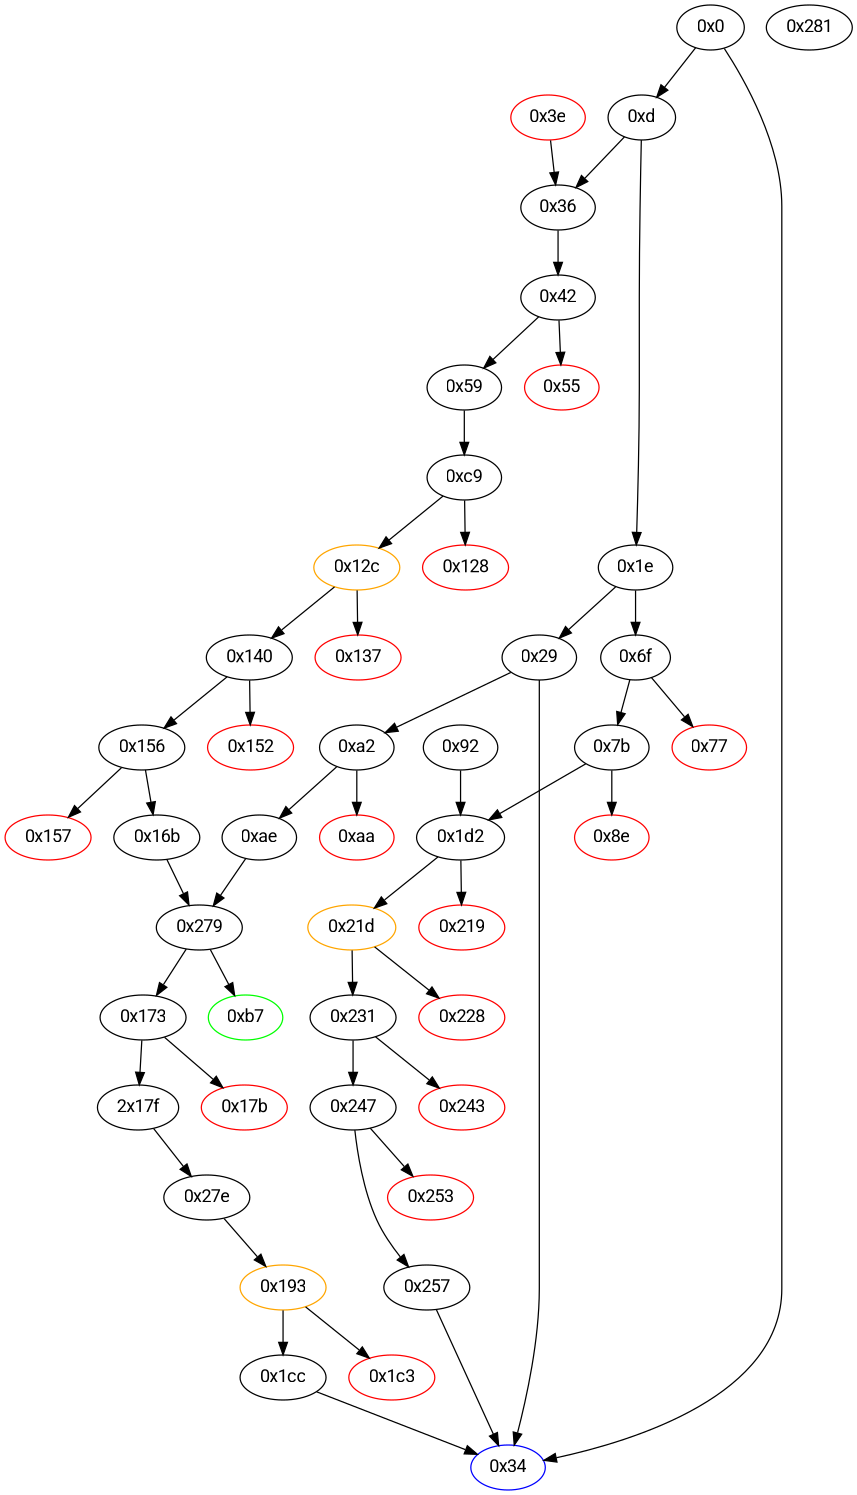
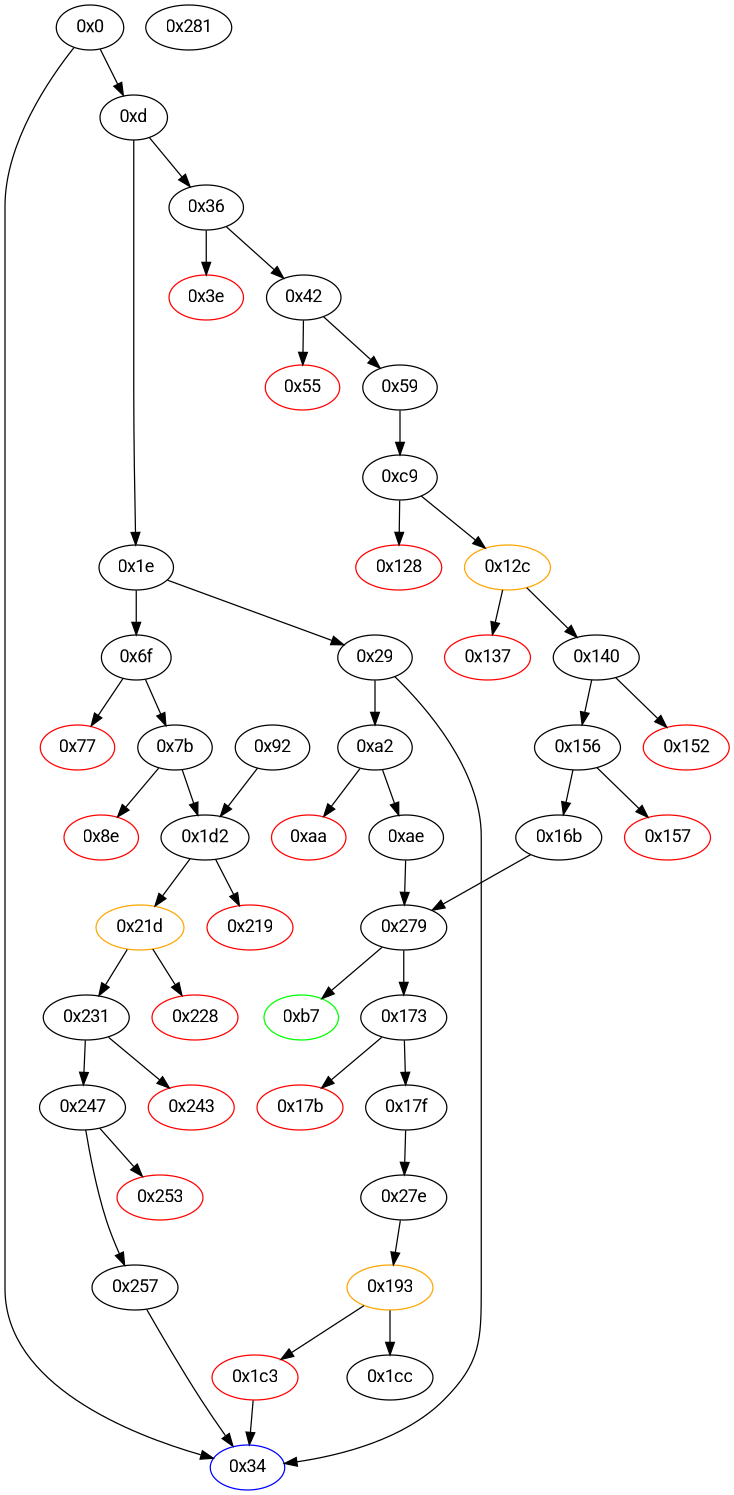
edge "0x3e" -> "0x36": reversed
node "2x17f": label "2x17f" -> "0x17f"
edge "0x1cc" -> "0x34": now "0x1c3" -> "0x34"
